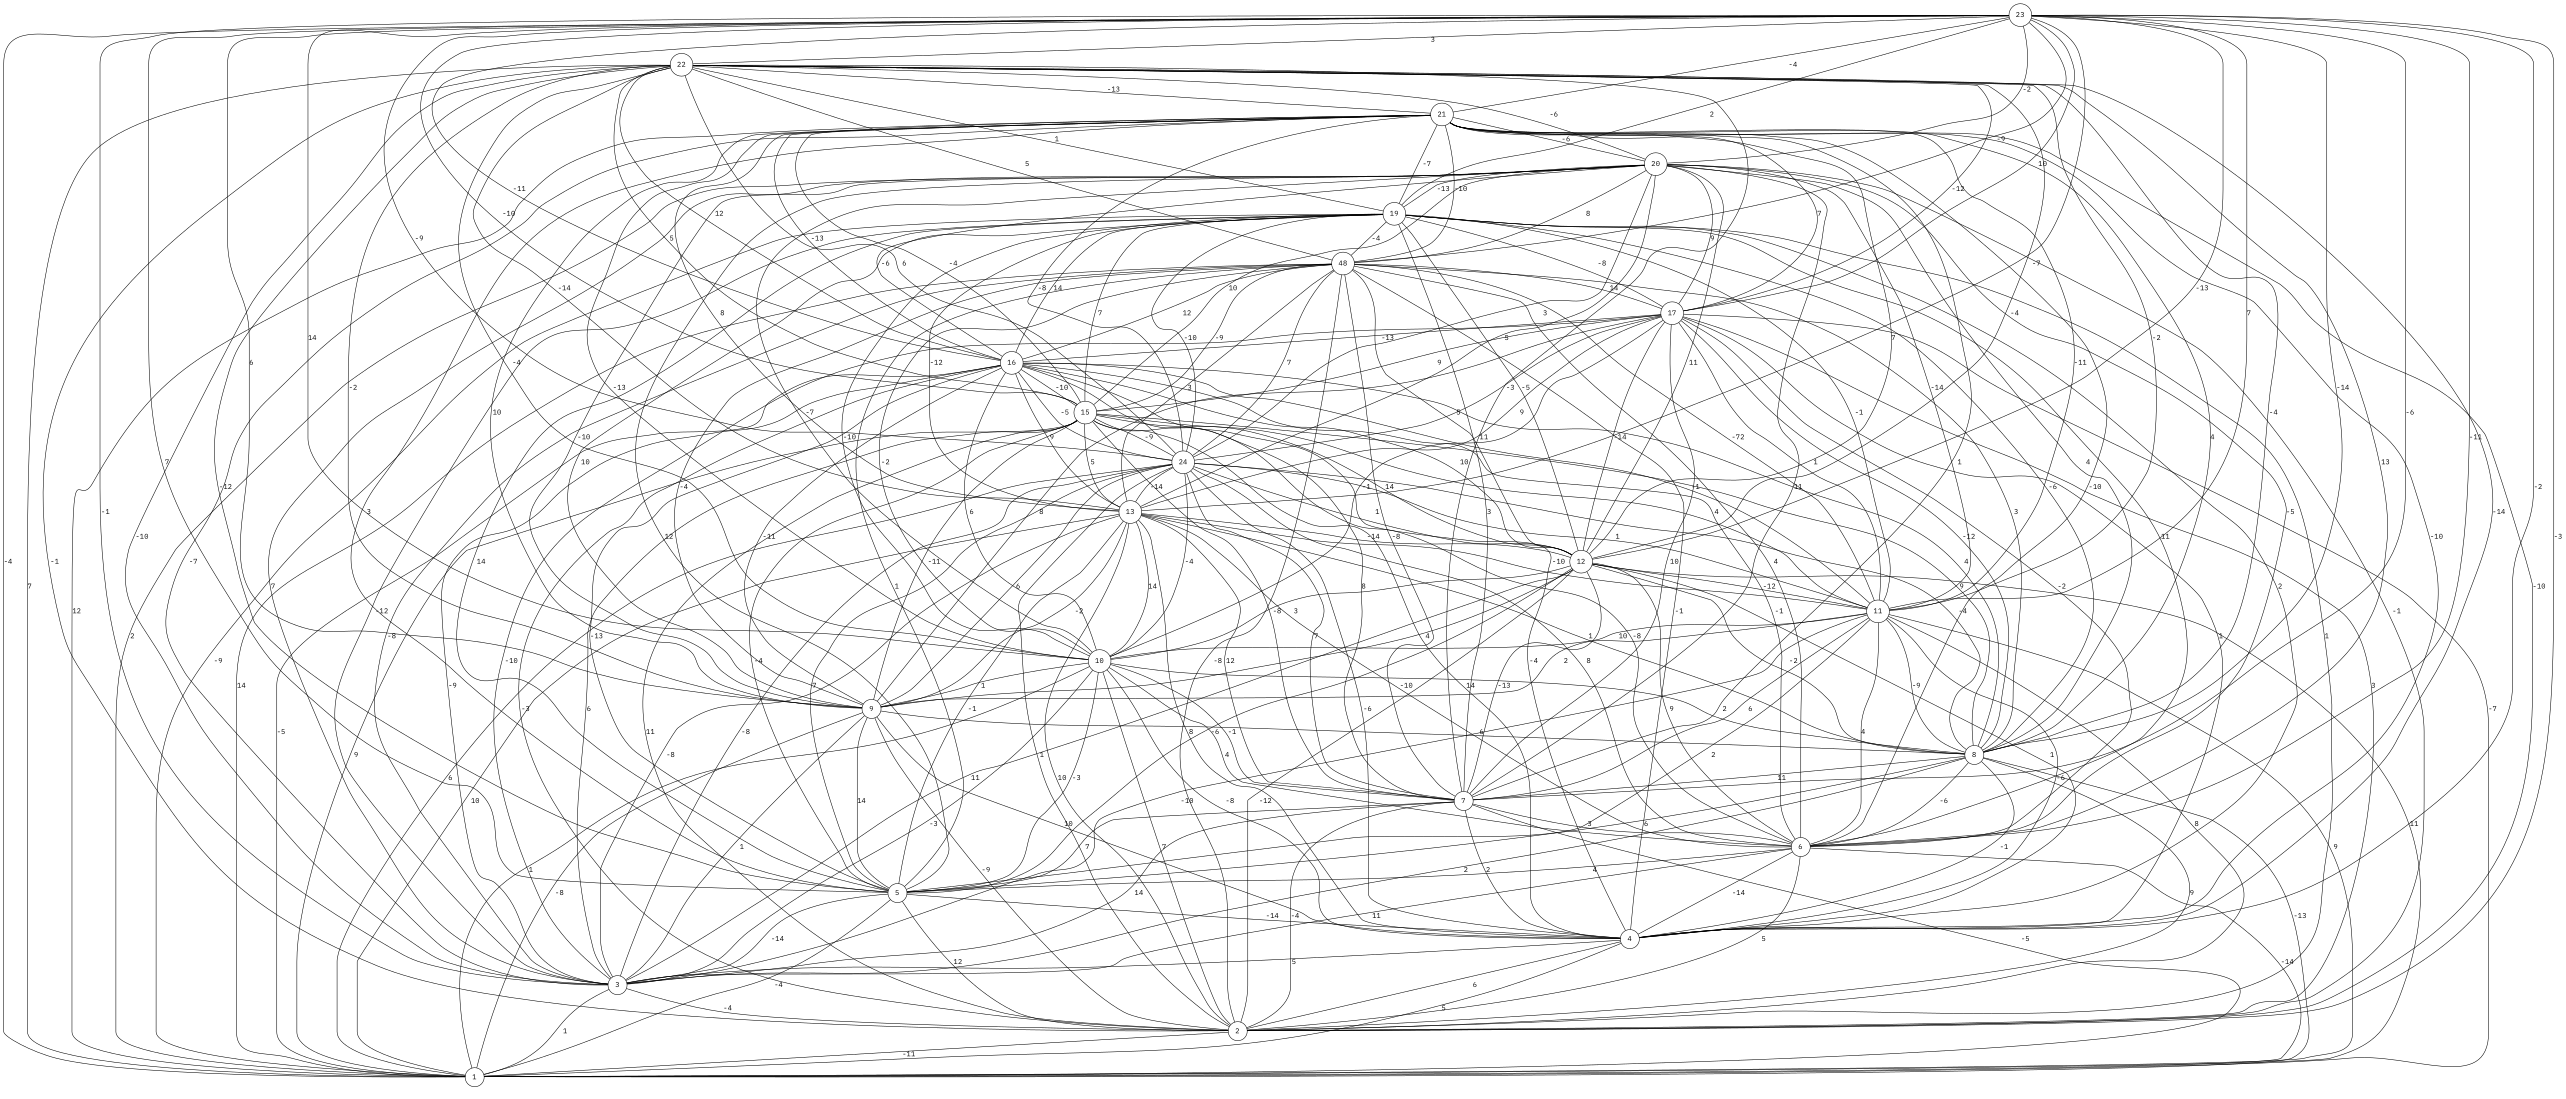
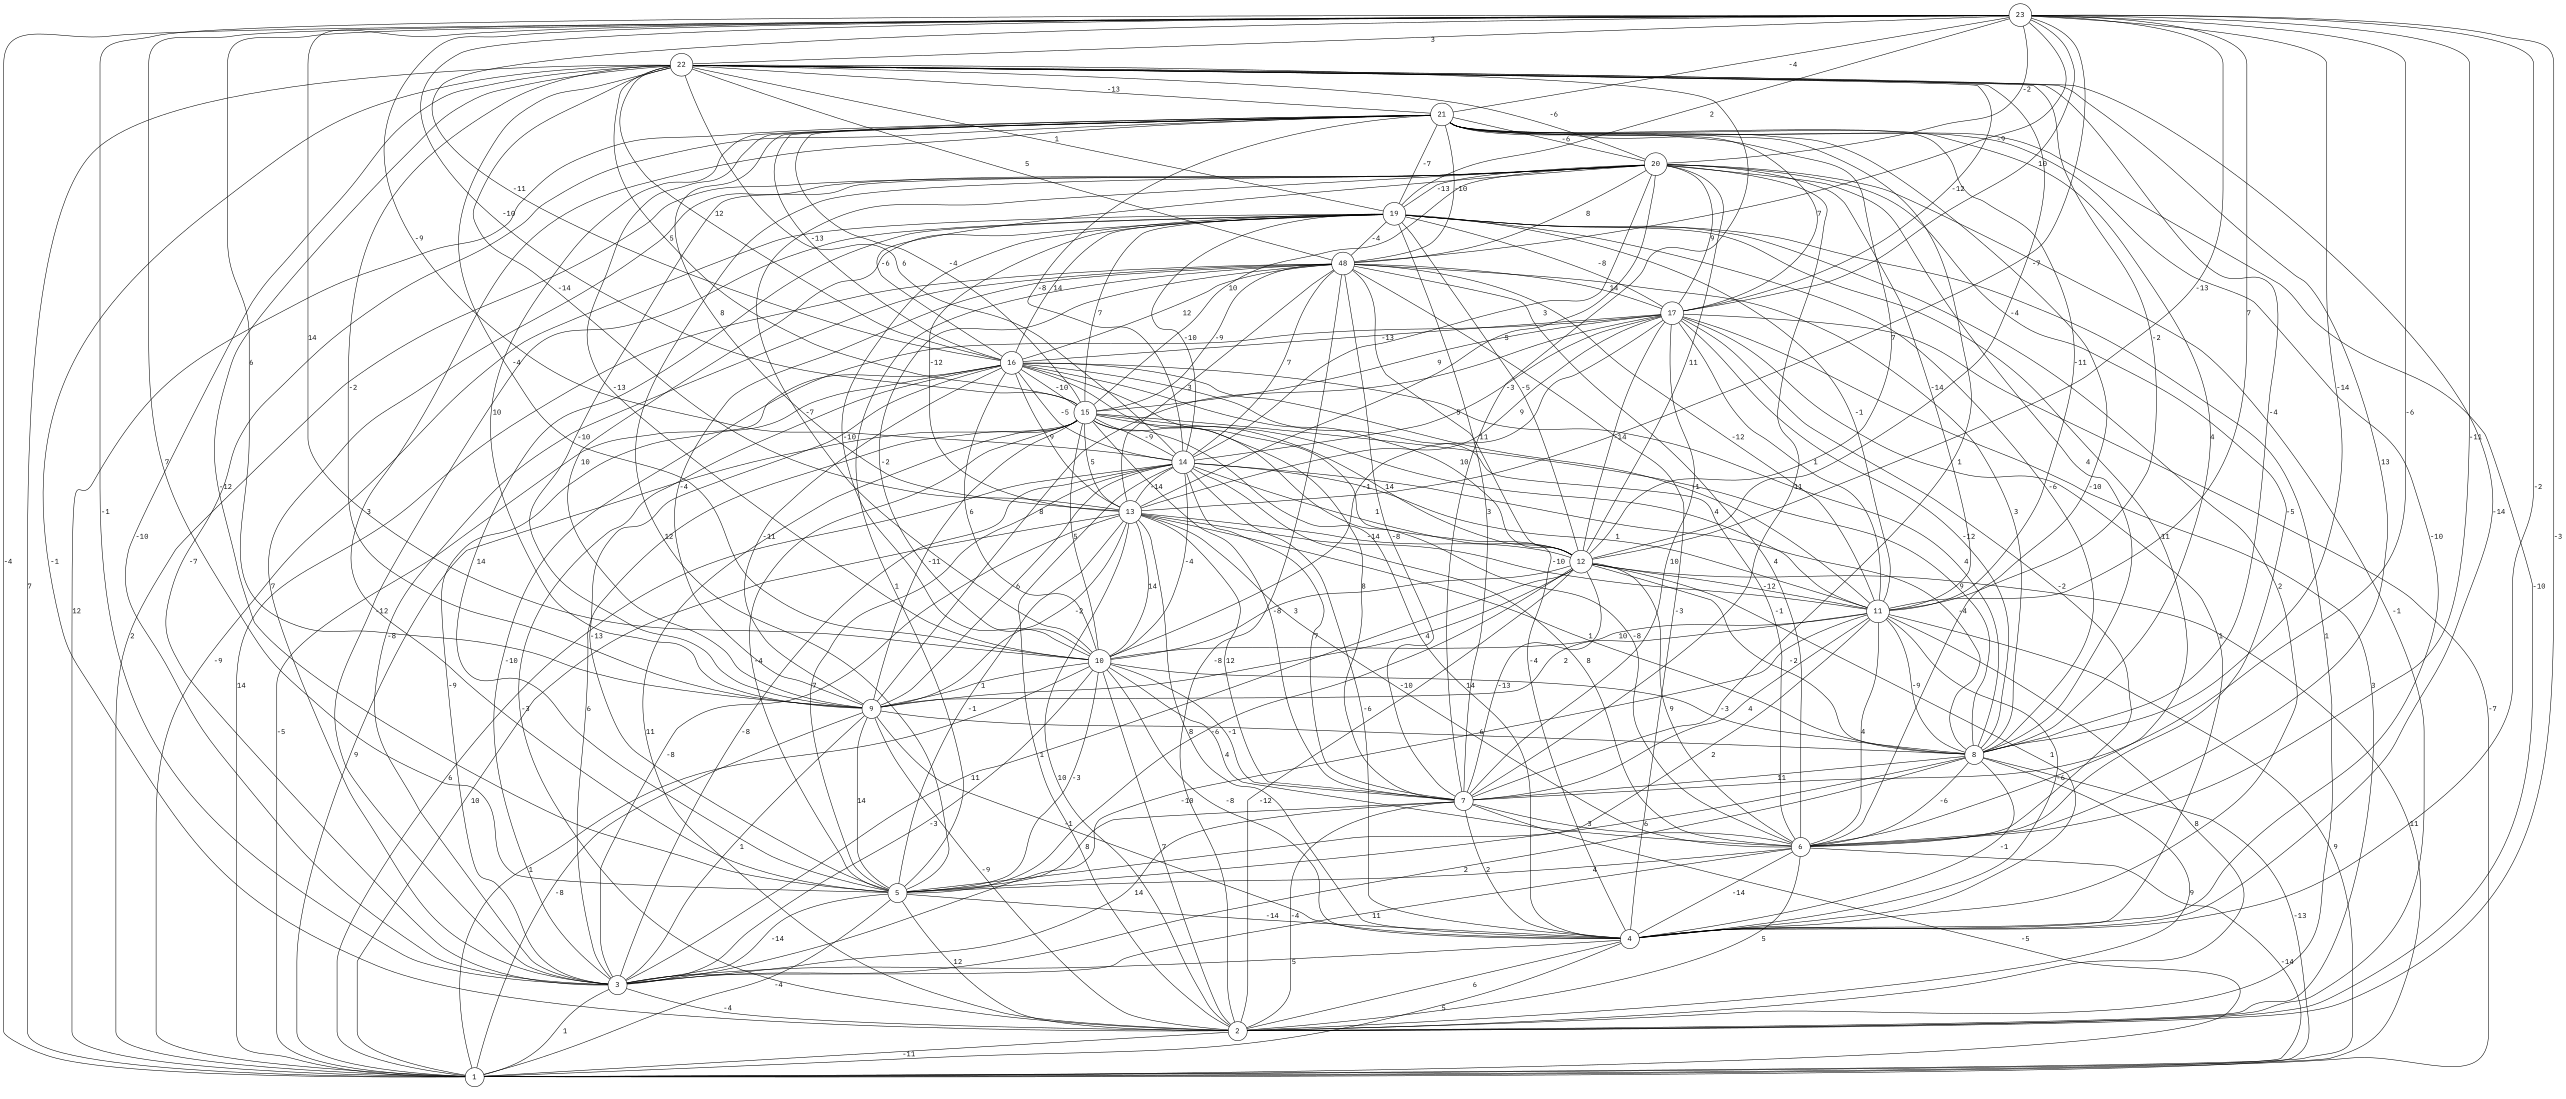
edge "48" -- "11": label "-72" -> "-12"
node "24": label "24" -> "14"
edge "15" -- "10": added, label "5"
edge "48" -- "4": label "-1" -> "-3"
edge "10" -- "8": label "2" -> "-3"
edge "11" -- "7": label "6" -> "4"
edge "9" -- "4": label "10" -> "-1"
edge "7" -- "5": label "7" -> "8"
